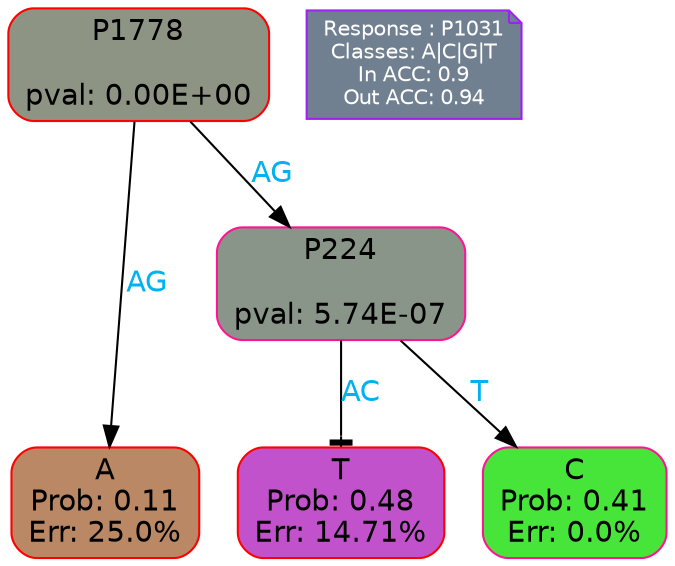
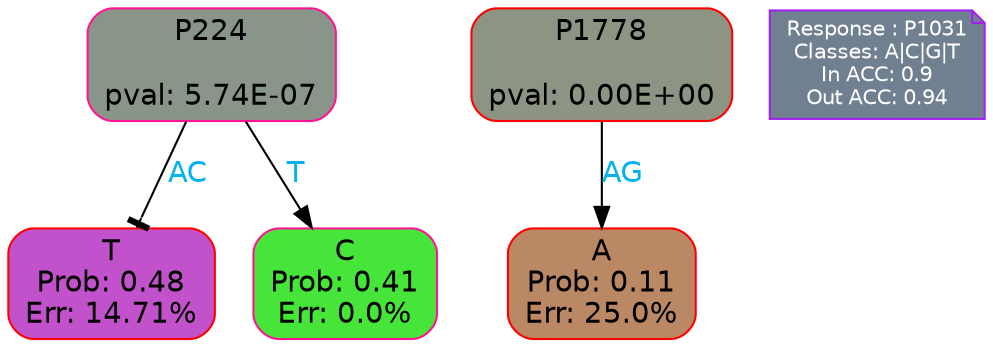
edge "P1778 pval: 0.00E+00" -> "P224 pval: 5.74E-07": removed, label "AG"
